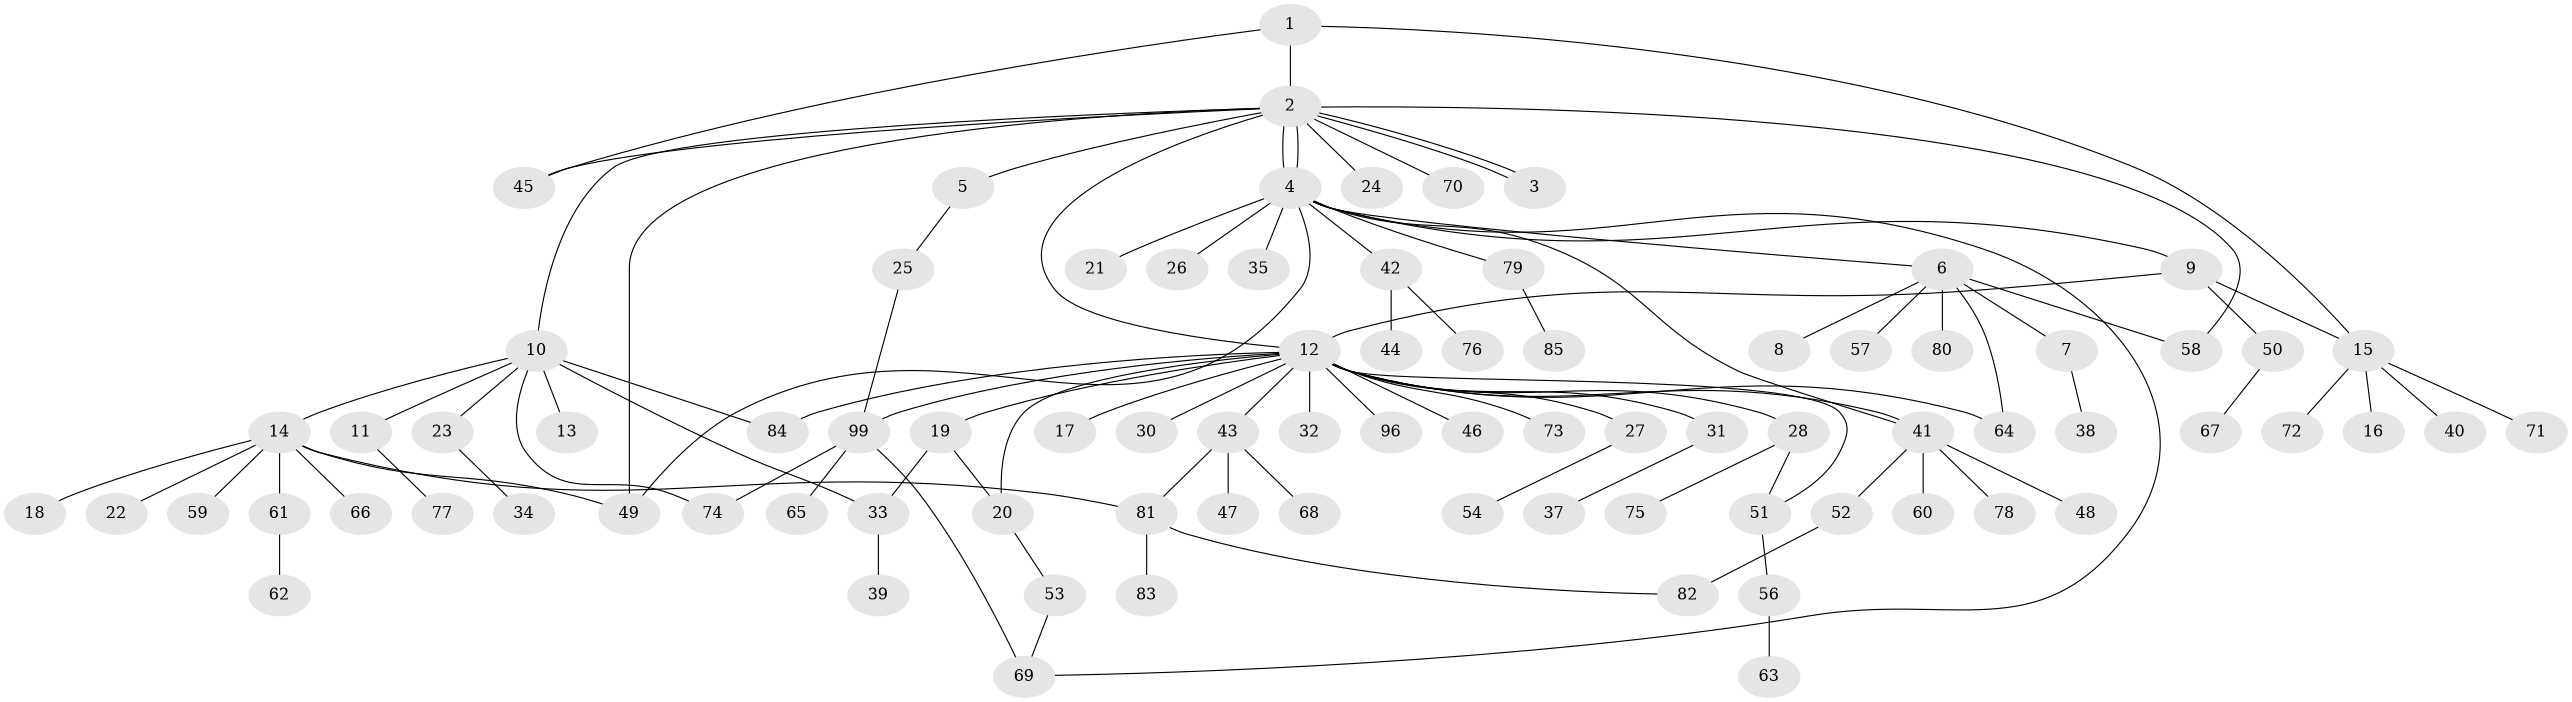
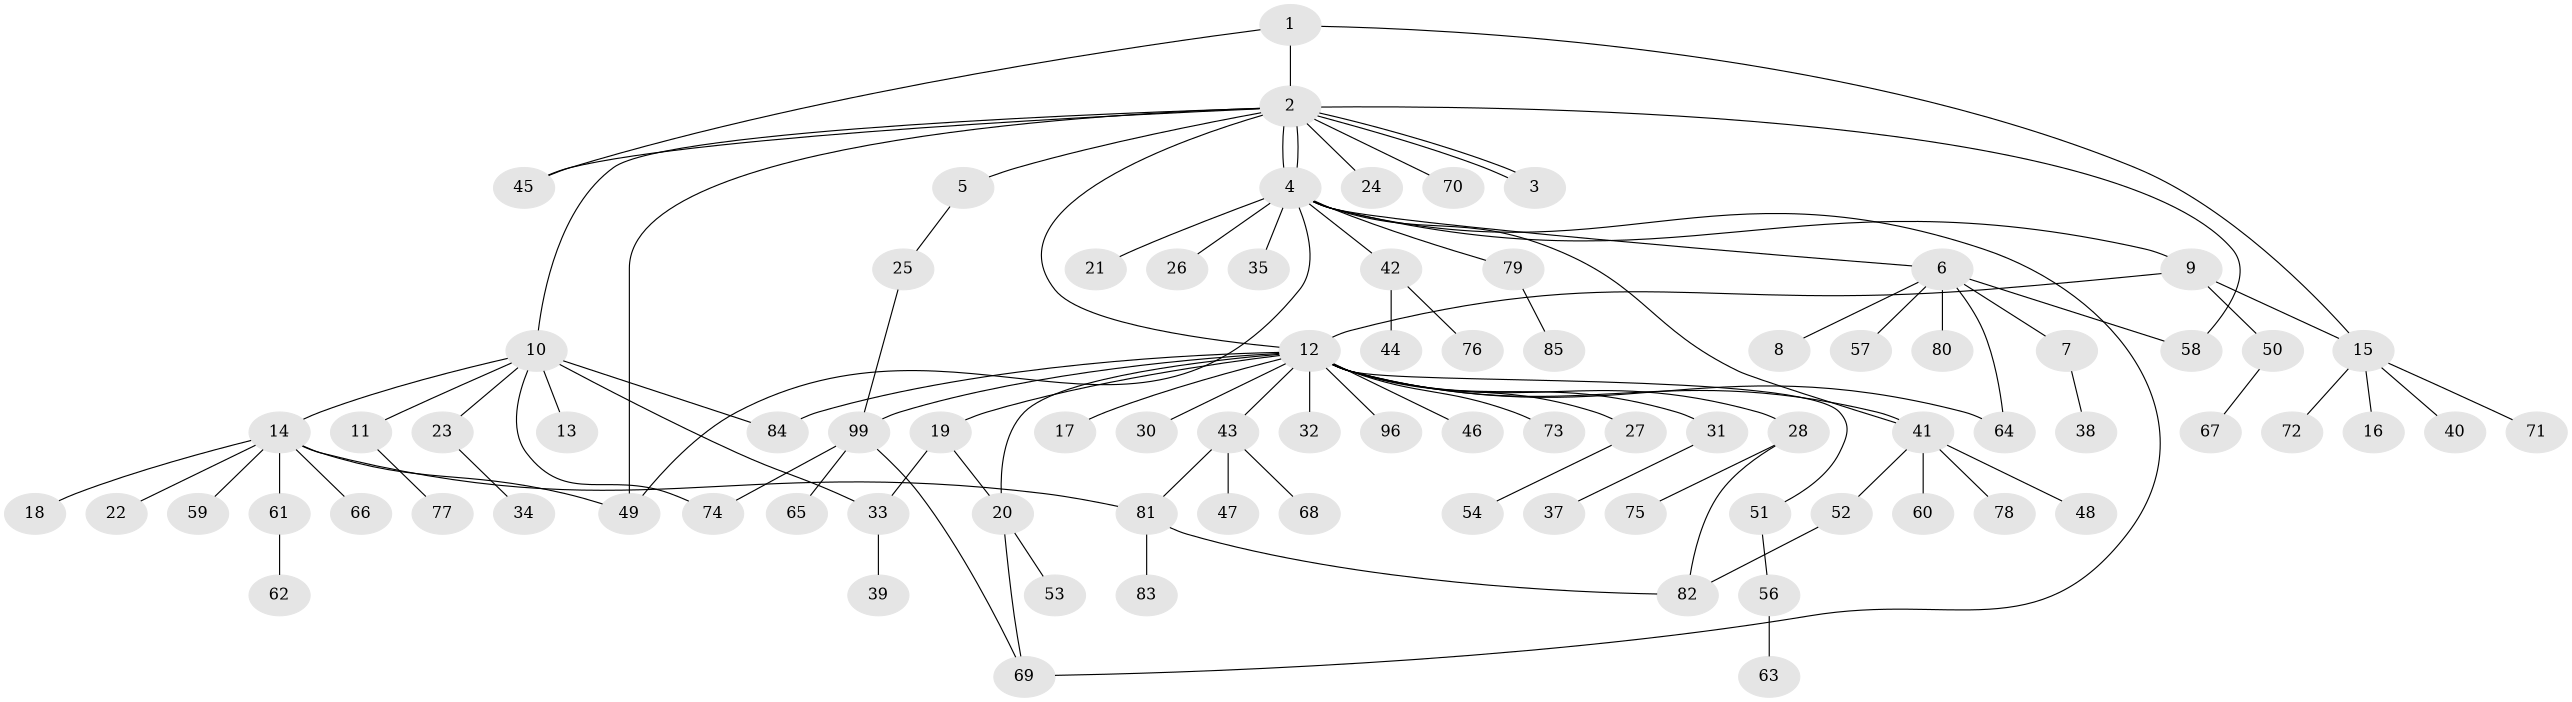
edge "28" -- "51": now "28" -- "82"
edge "53" -- "69": now "20" -- "69"
